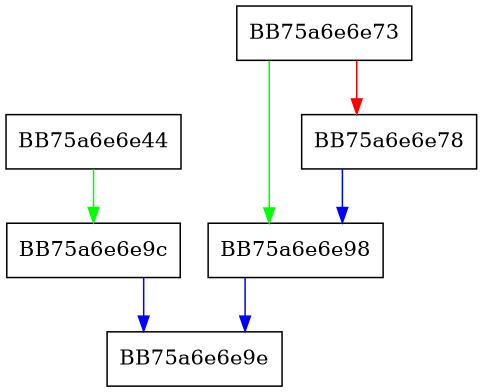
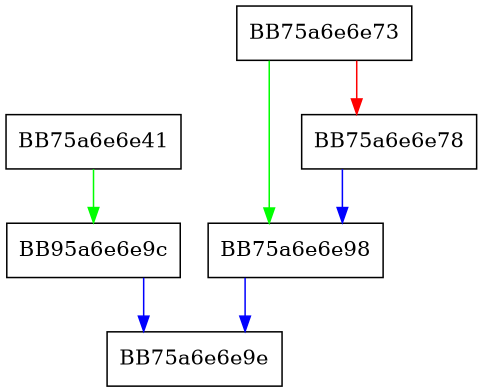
node "BB75a6e6e44": label "BB75a6e6e44" -> "BB75a6e6e41"
node "BB75a6e6e9c": label "BB75a6e6e9c" -> "BB95a6e6e9c"
